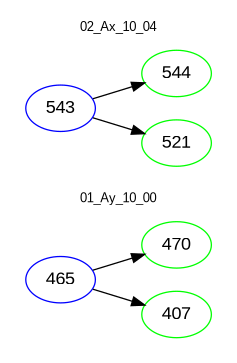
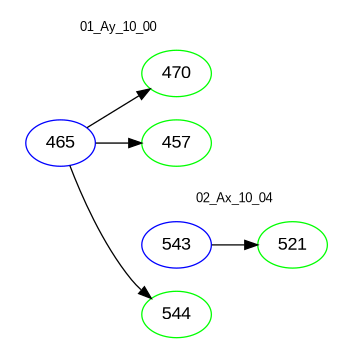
edge "543" -> "544": now "465" -> "544"
node "407": label "407" -> "457"
